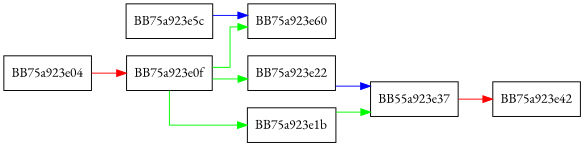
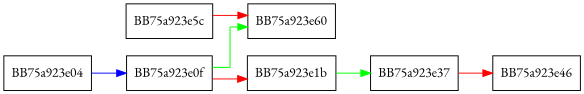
edge "BB75a923e5c" -> "BB75a923e60": color blue -> red
edge "BB75a923e04" -> "BB75a923e0f": color red -> blue
node "BB75a923e22": removed
node "BB55a923e37": label "BB55a923e37" -> "BB75a923e37"
node "BB75a923e42": label "BB75a923e42" -> "BB75a923e46"
edge "BB75a923e0f" -> "BB75a923e1b": color green -> red
